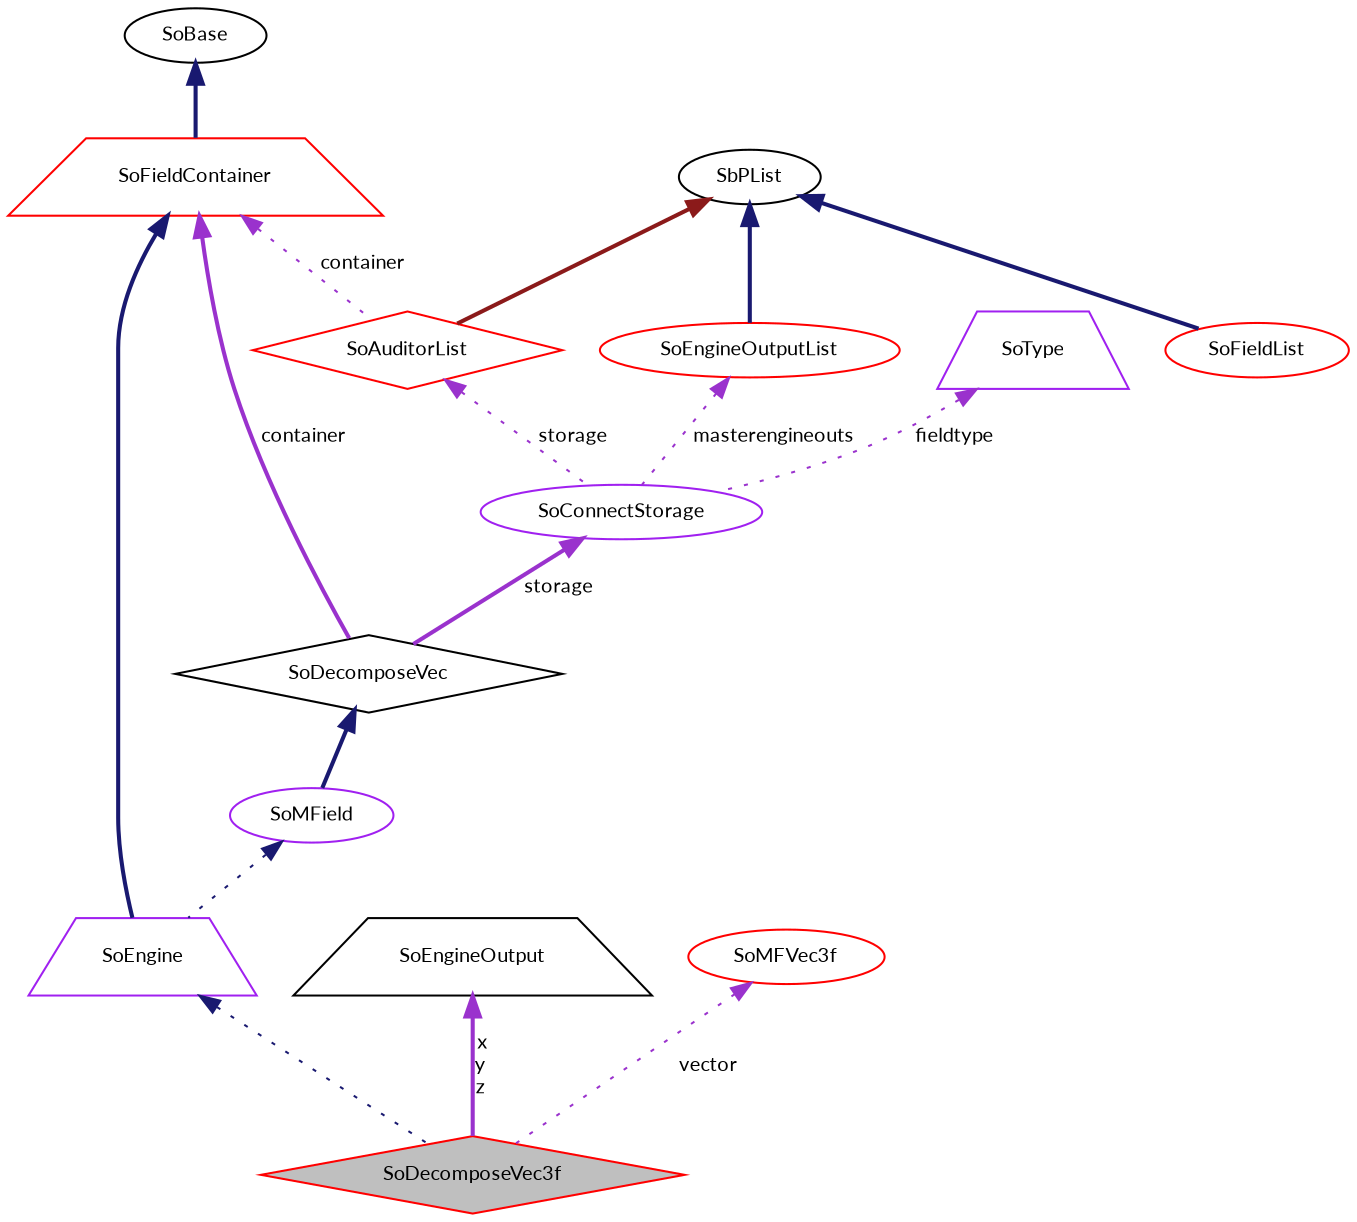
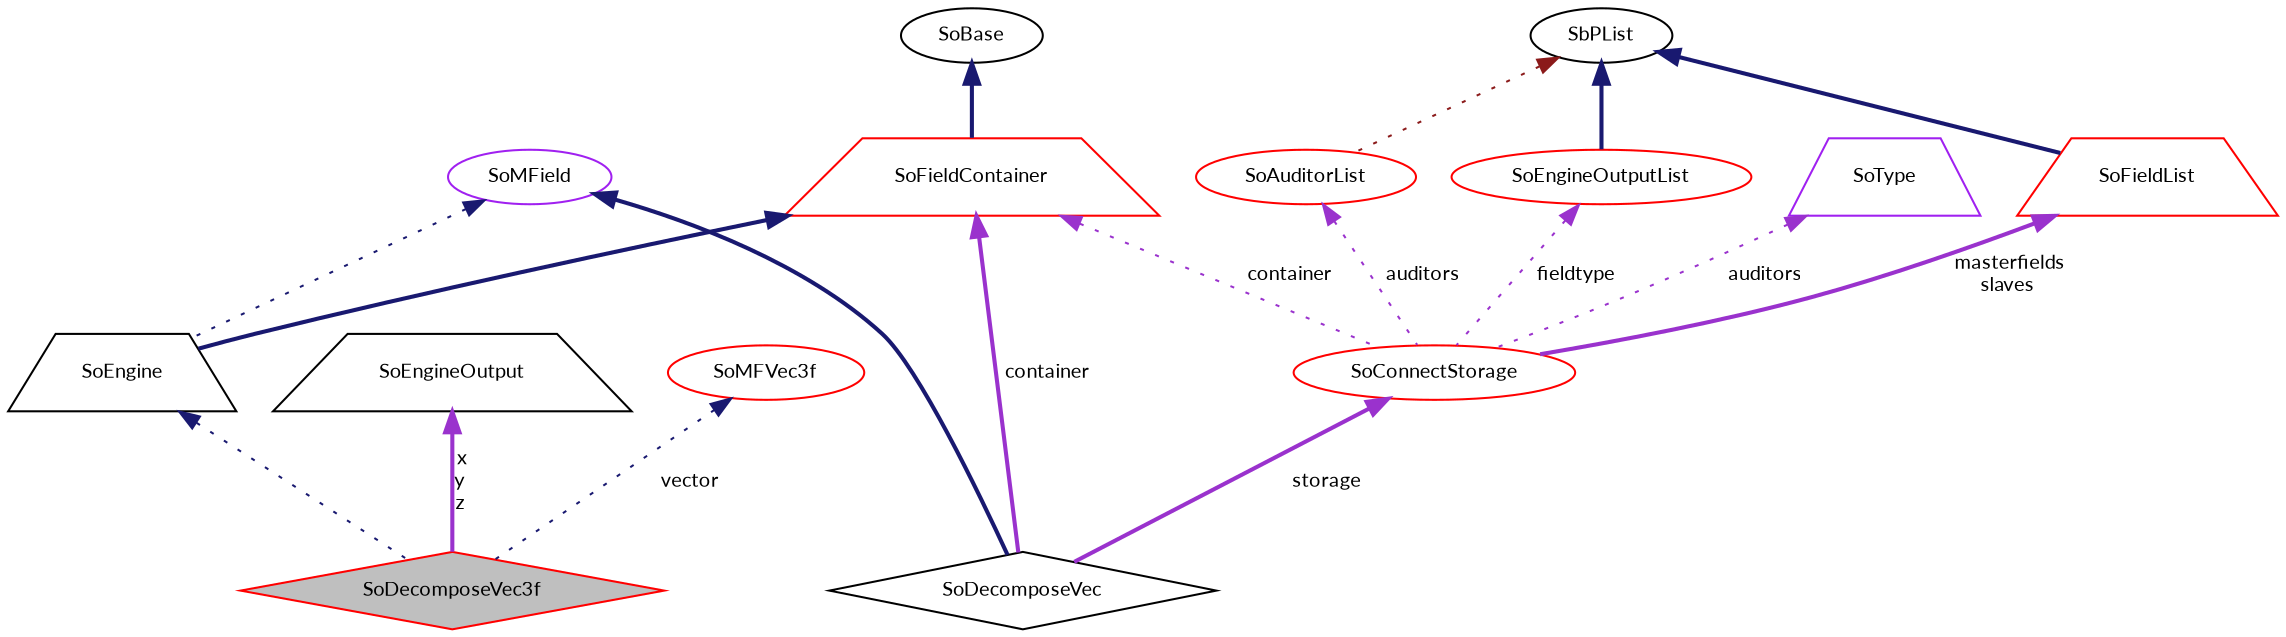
edge "SoAuditorList" -> "SbPList": style bold -> dotted
edge "SoAuditorList" -> "SoFieldContainer": now "SoConnectStorage" -> "SoFieldContainer"
edge "SoConnectStorage" -> "SoFieldList": added, label "masterfields slaves"
node "SoAuditorList": shape diamond -> ellipse
node "SoFieldList": shape ellipse -> trapezium
edge "SoConnectStorage" -> "SoAuditorList": label " storage" -> " auditors"
edge "SoConnectStorage" -> "SoEngineOutputList": label " masterengineouts" -> " fieldtype"
edge "SoConnectStorage" -> "SoType": label " fieldtype" -> " auditors"
node "SoConnectStorage": color purple -> red
edge "SoMField" -> "SoDecomposeVec": reversed
node "SoEngine": color purple -> black
edge "SoDecomposeVec3f" -> "SoMFVec3f": color darkorchid3 -> midnightblue
